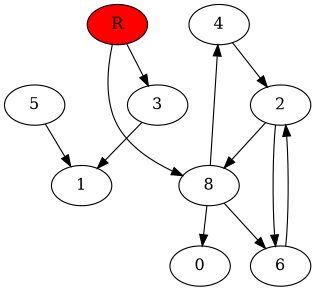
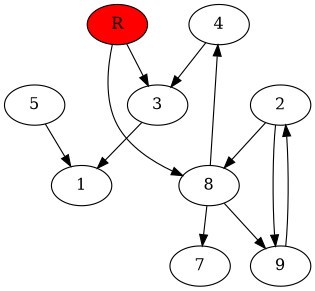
edge "4" -> "2": now "4" -> "3"
node "0": label "0" -> "7"
node "6": label "6" -> "9"
